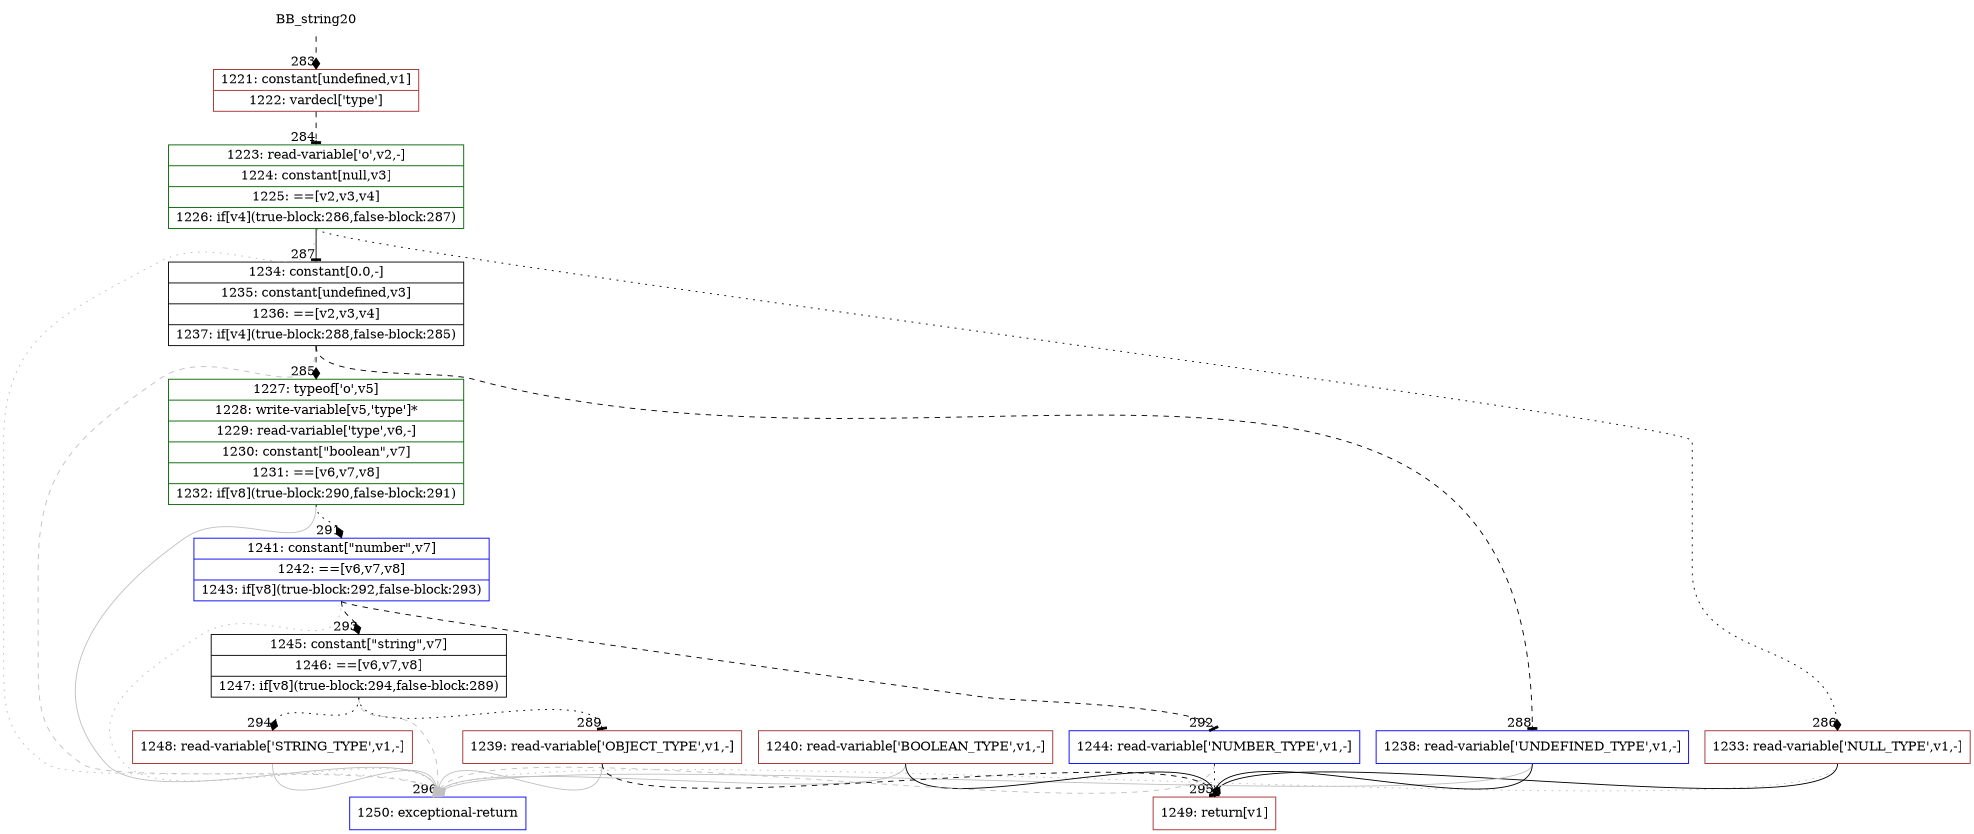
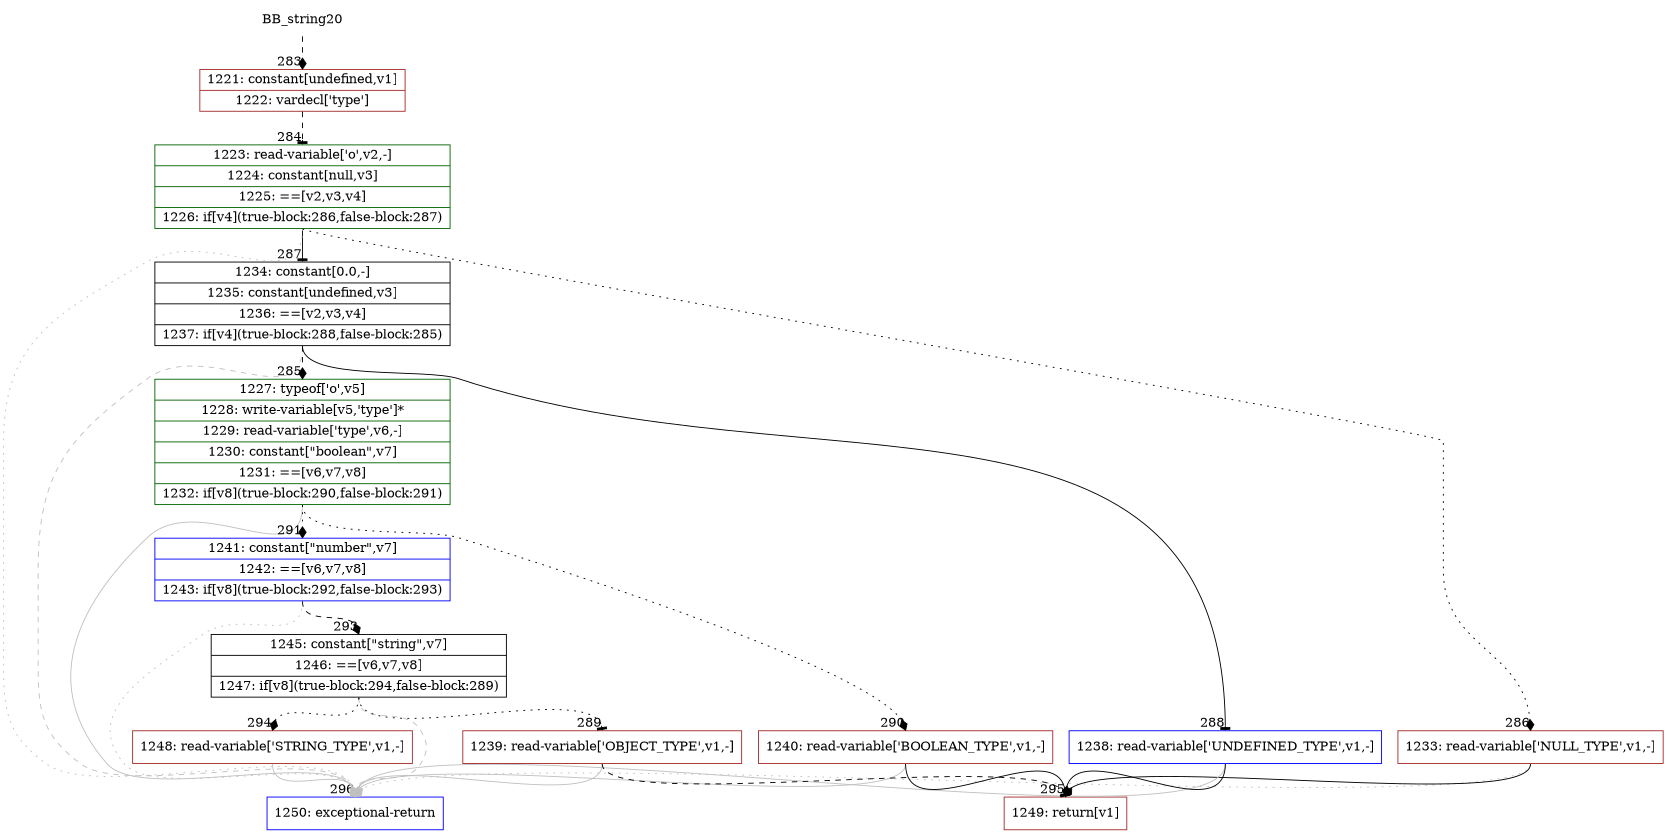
edge "1234: constant[0.0,-]" -> "1238: read-variable['UNDEFINED_TYPE',v1,-]": style dashed -> solid
edge "1227: typeof['o',v5]" -> "1240: read-variable['BOOLEAN_TYPE',v1,-]": added
node "1244: read-variable['NUMBER_TYPE',v1,-]": removed
